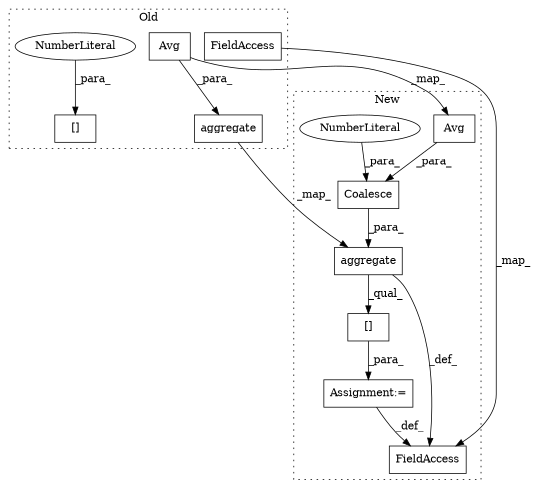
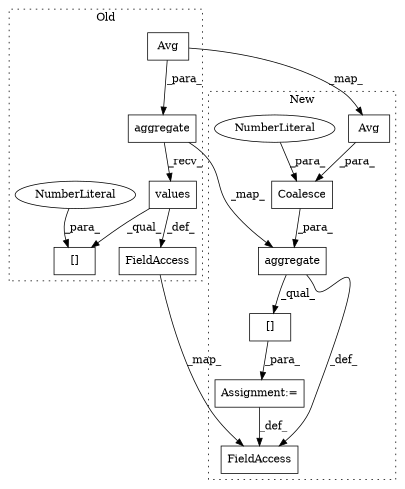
node "values": added
